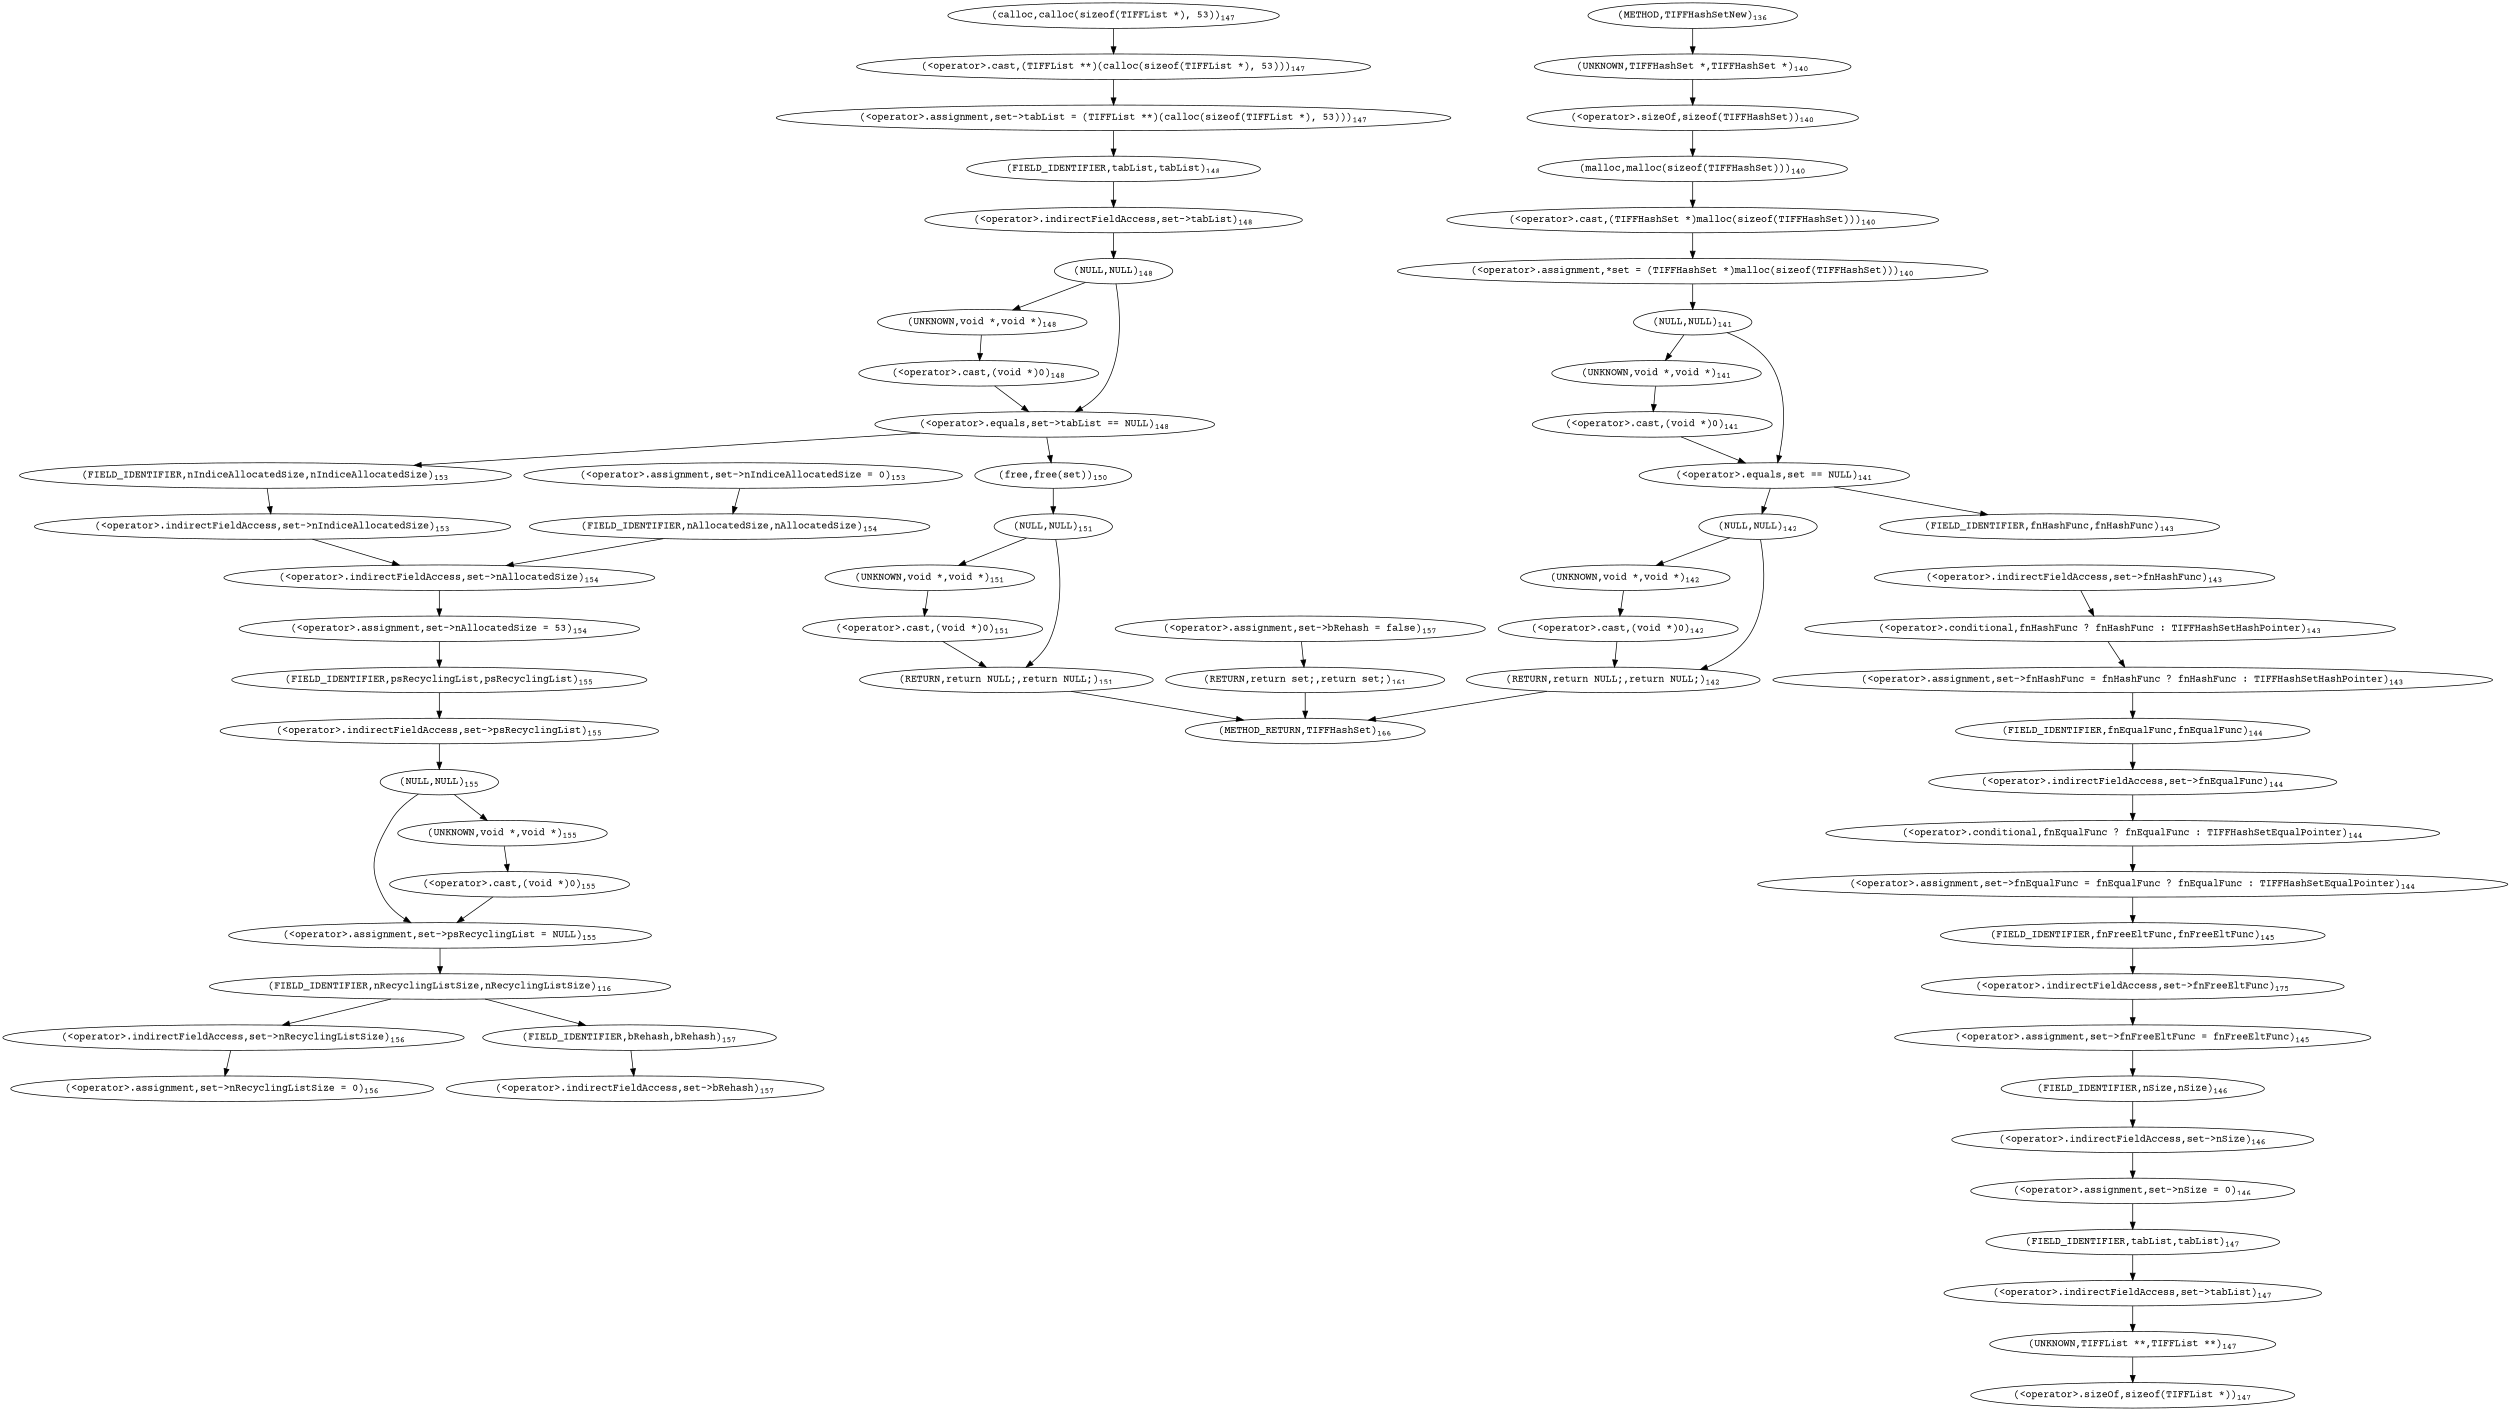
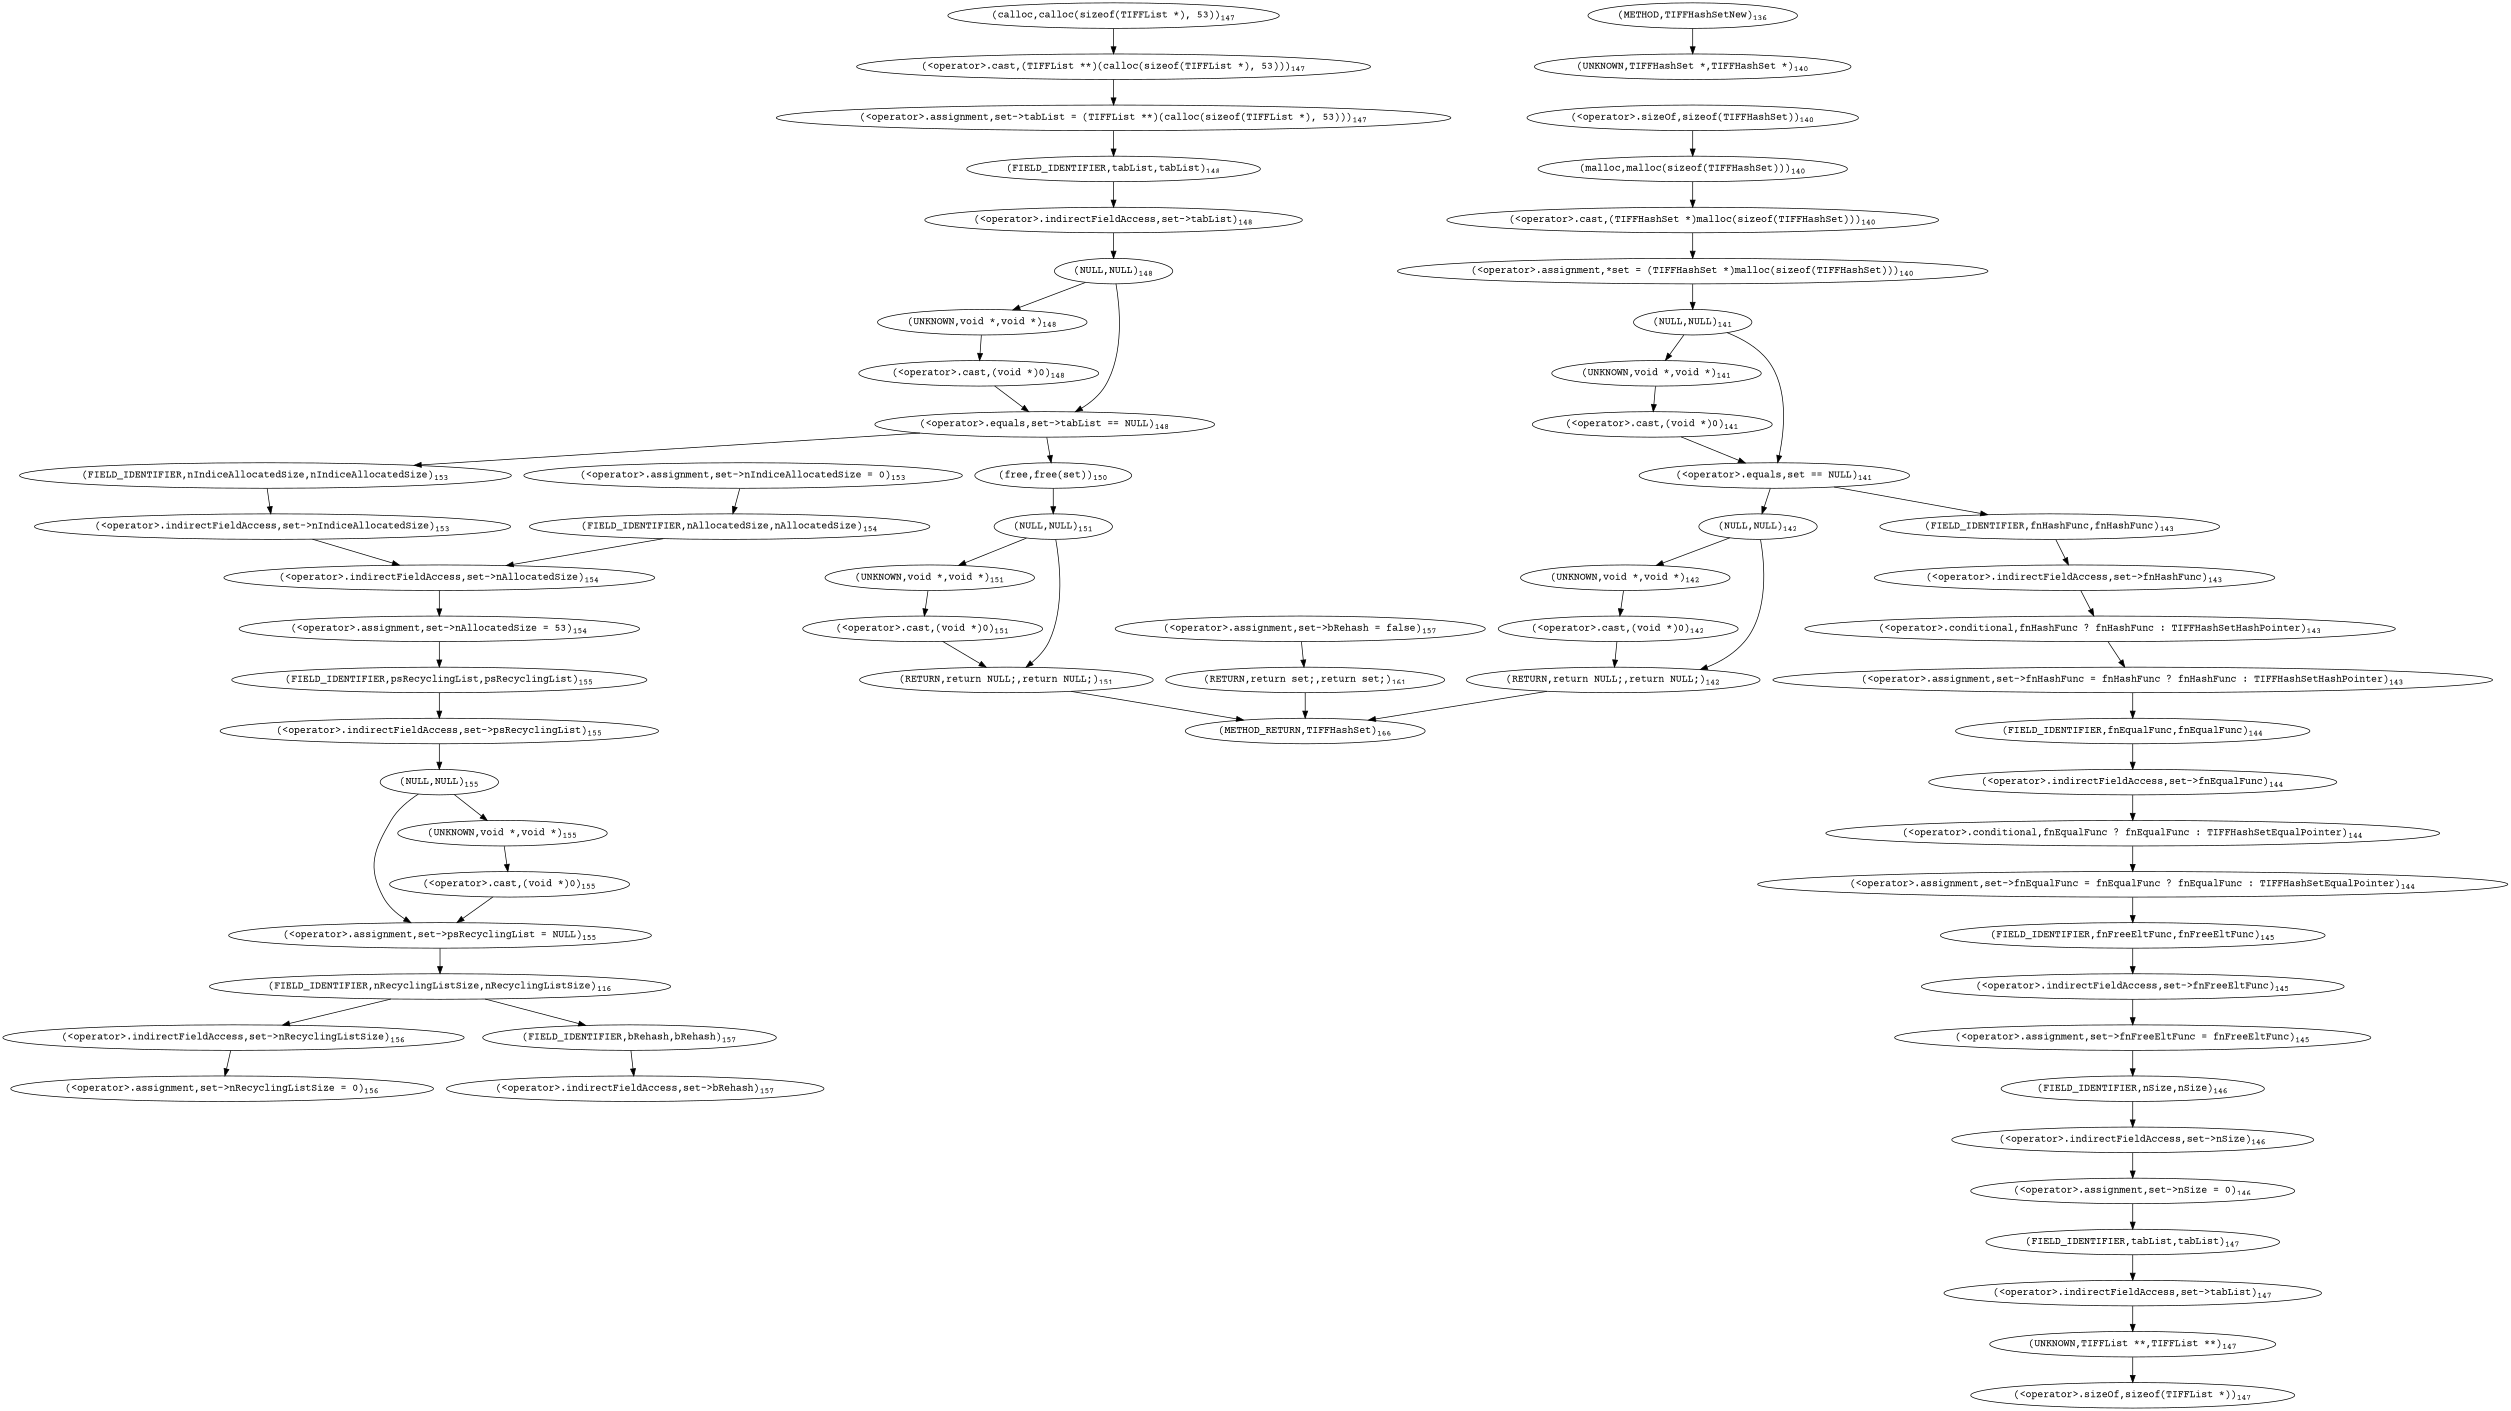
edge "(UNKNOWN,TIFFHashSet *,TIFFHashSet *)" -> "(<operator>.sizeOf,sizeof(TIFFHashSet))": removed
edge "(FIELD_IDENTIFIER,fnHashFunc,fnHashFunc)" -> "(<operator>.indirectFieldAccess,set->fnHashFunc)": added
node "(<operator>.indirectFieldAccess,set->fnFreeEltFunc)": text "175" -> "145"
